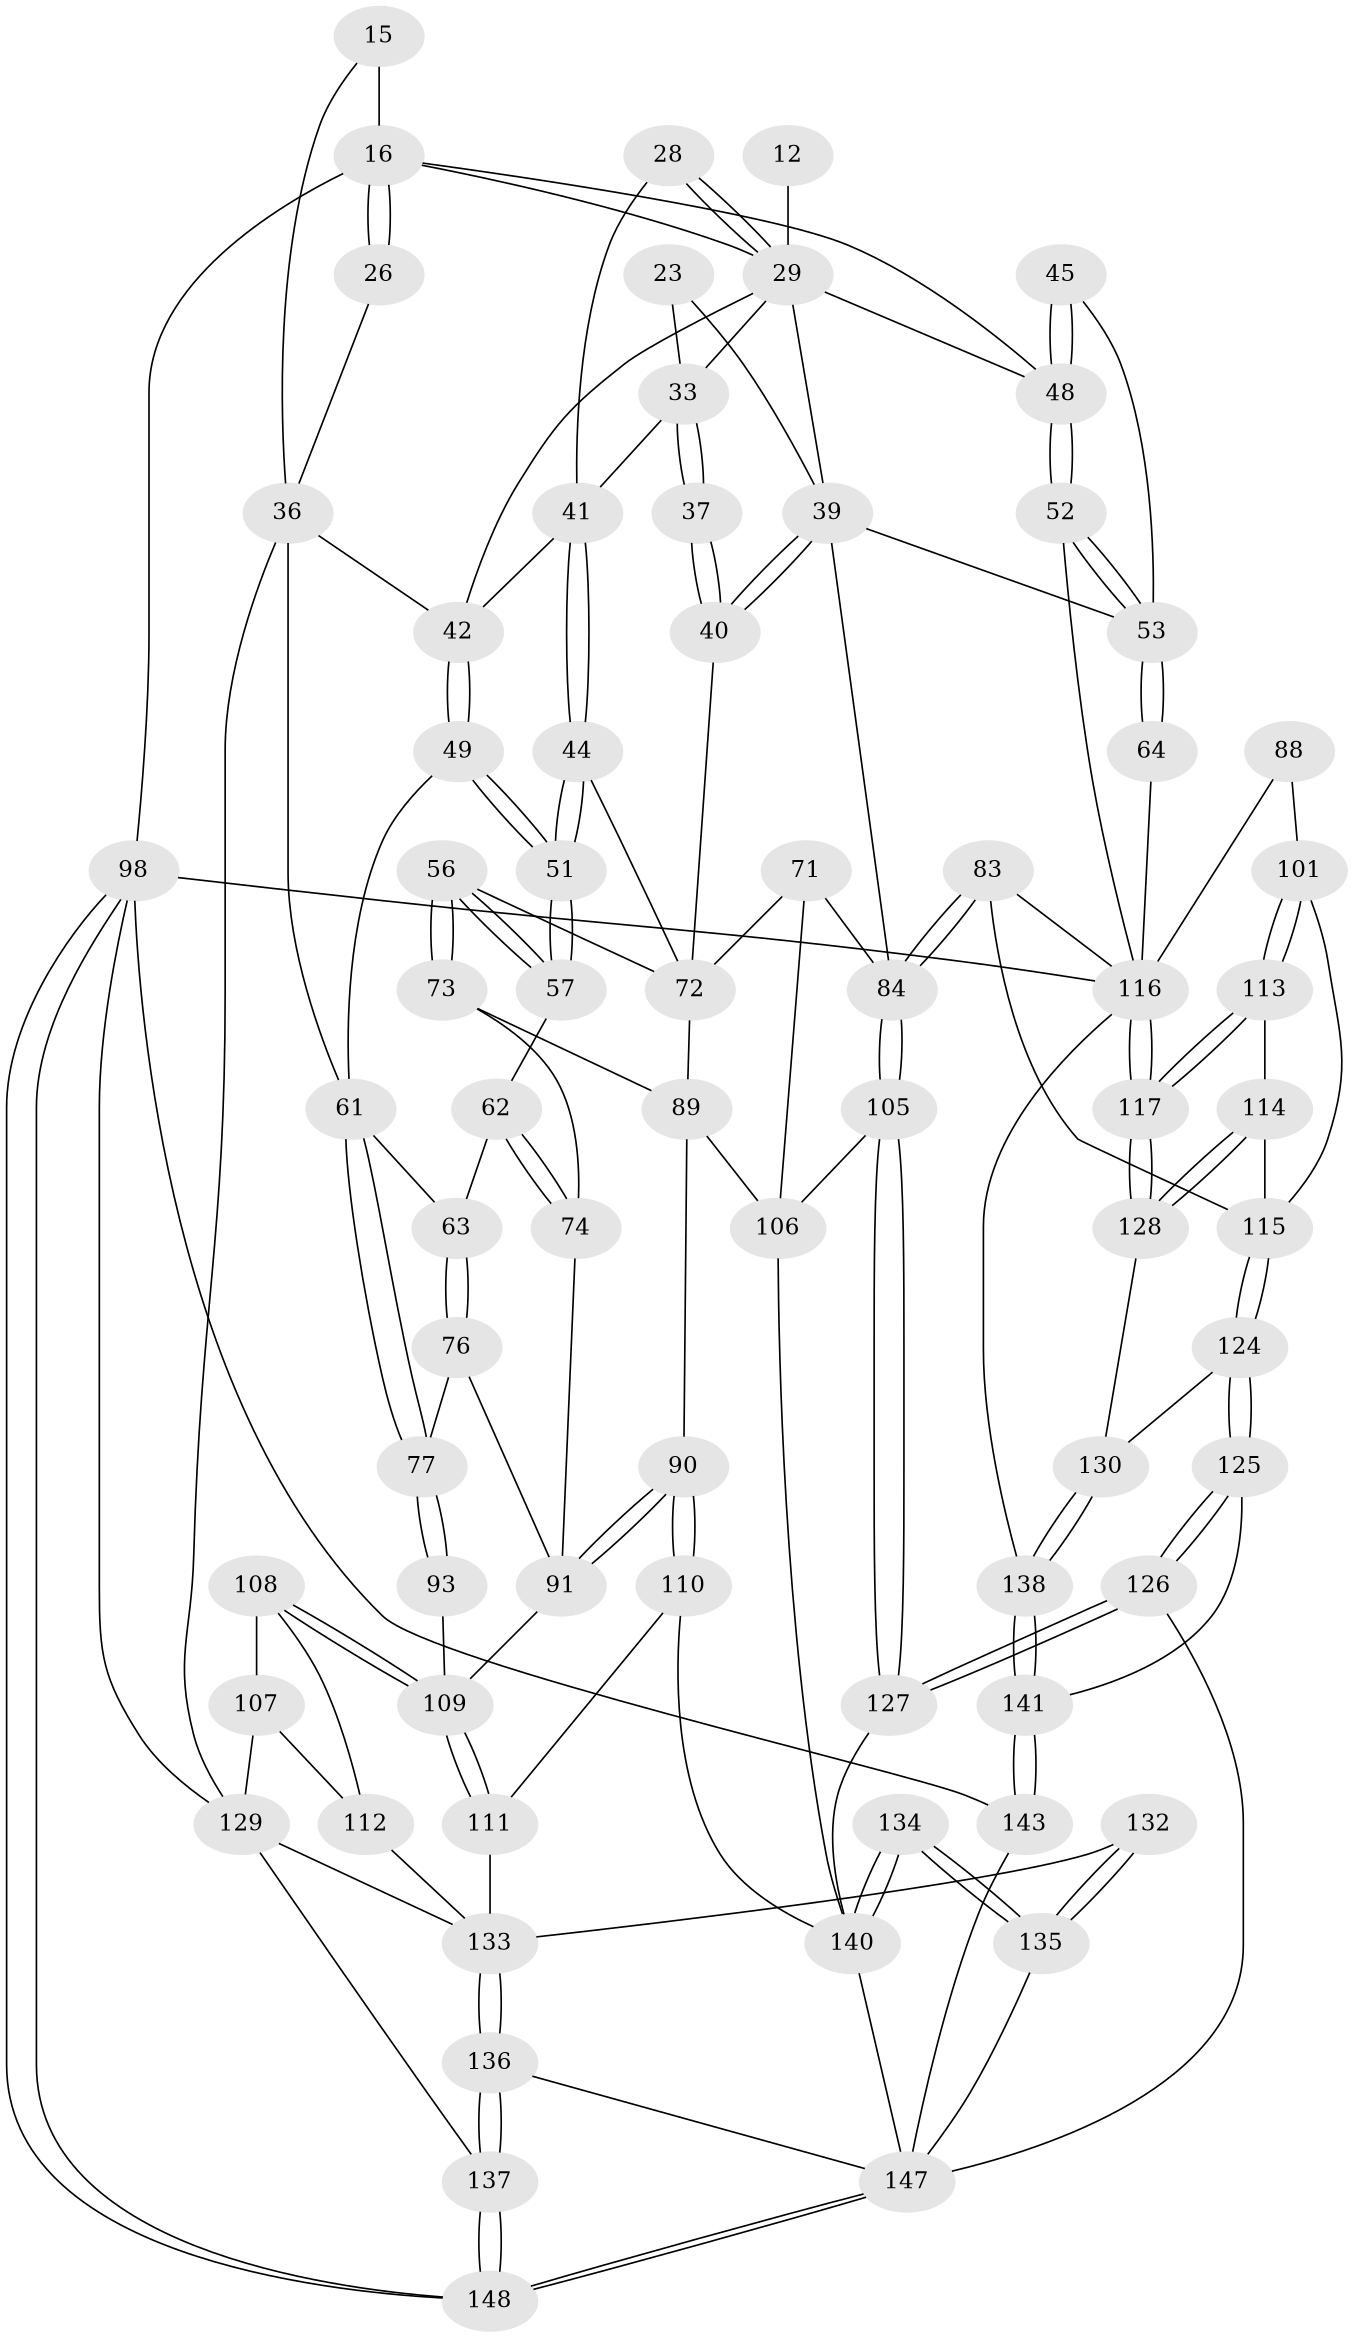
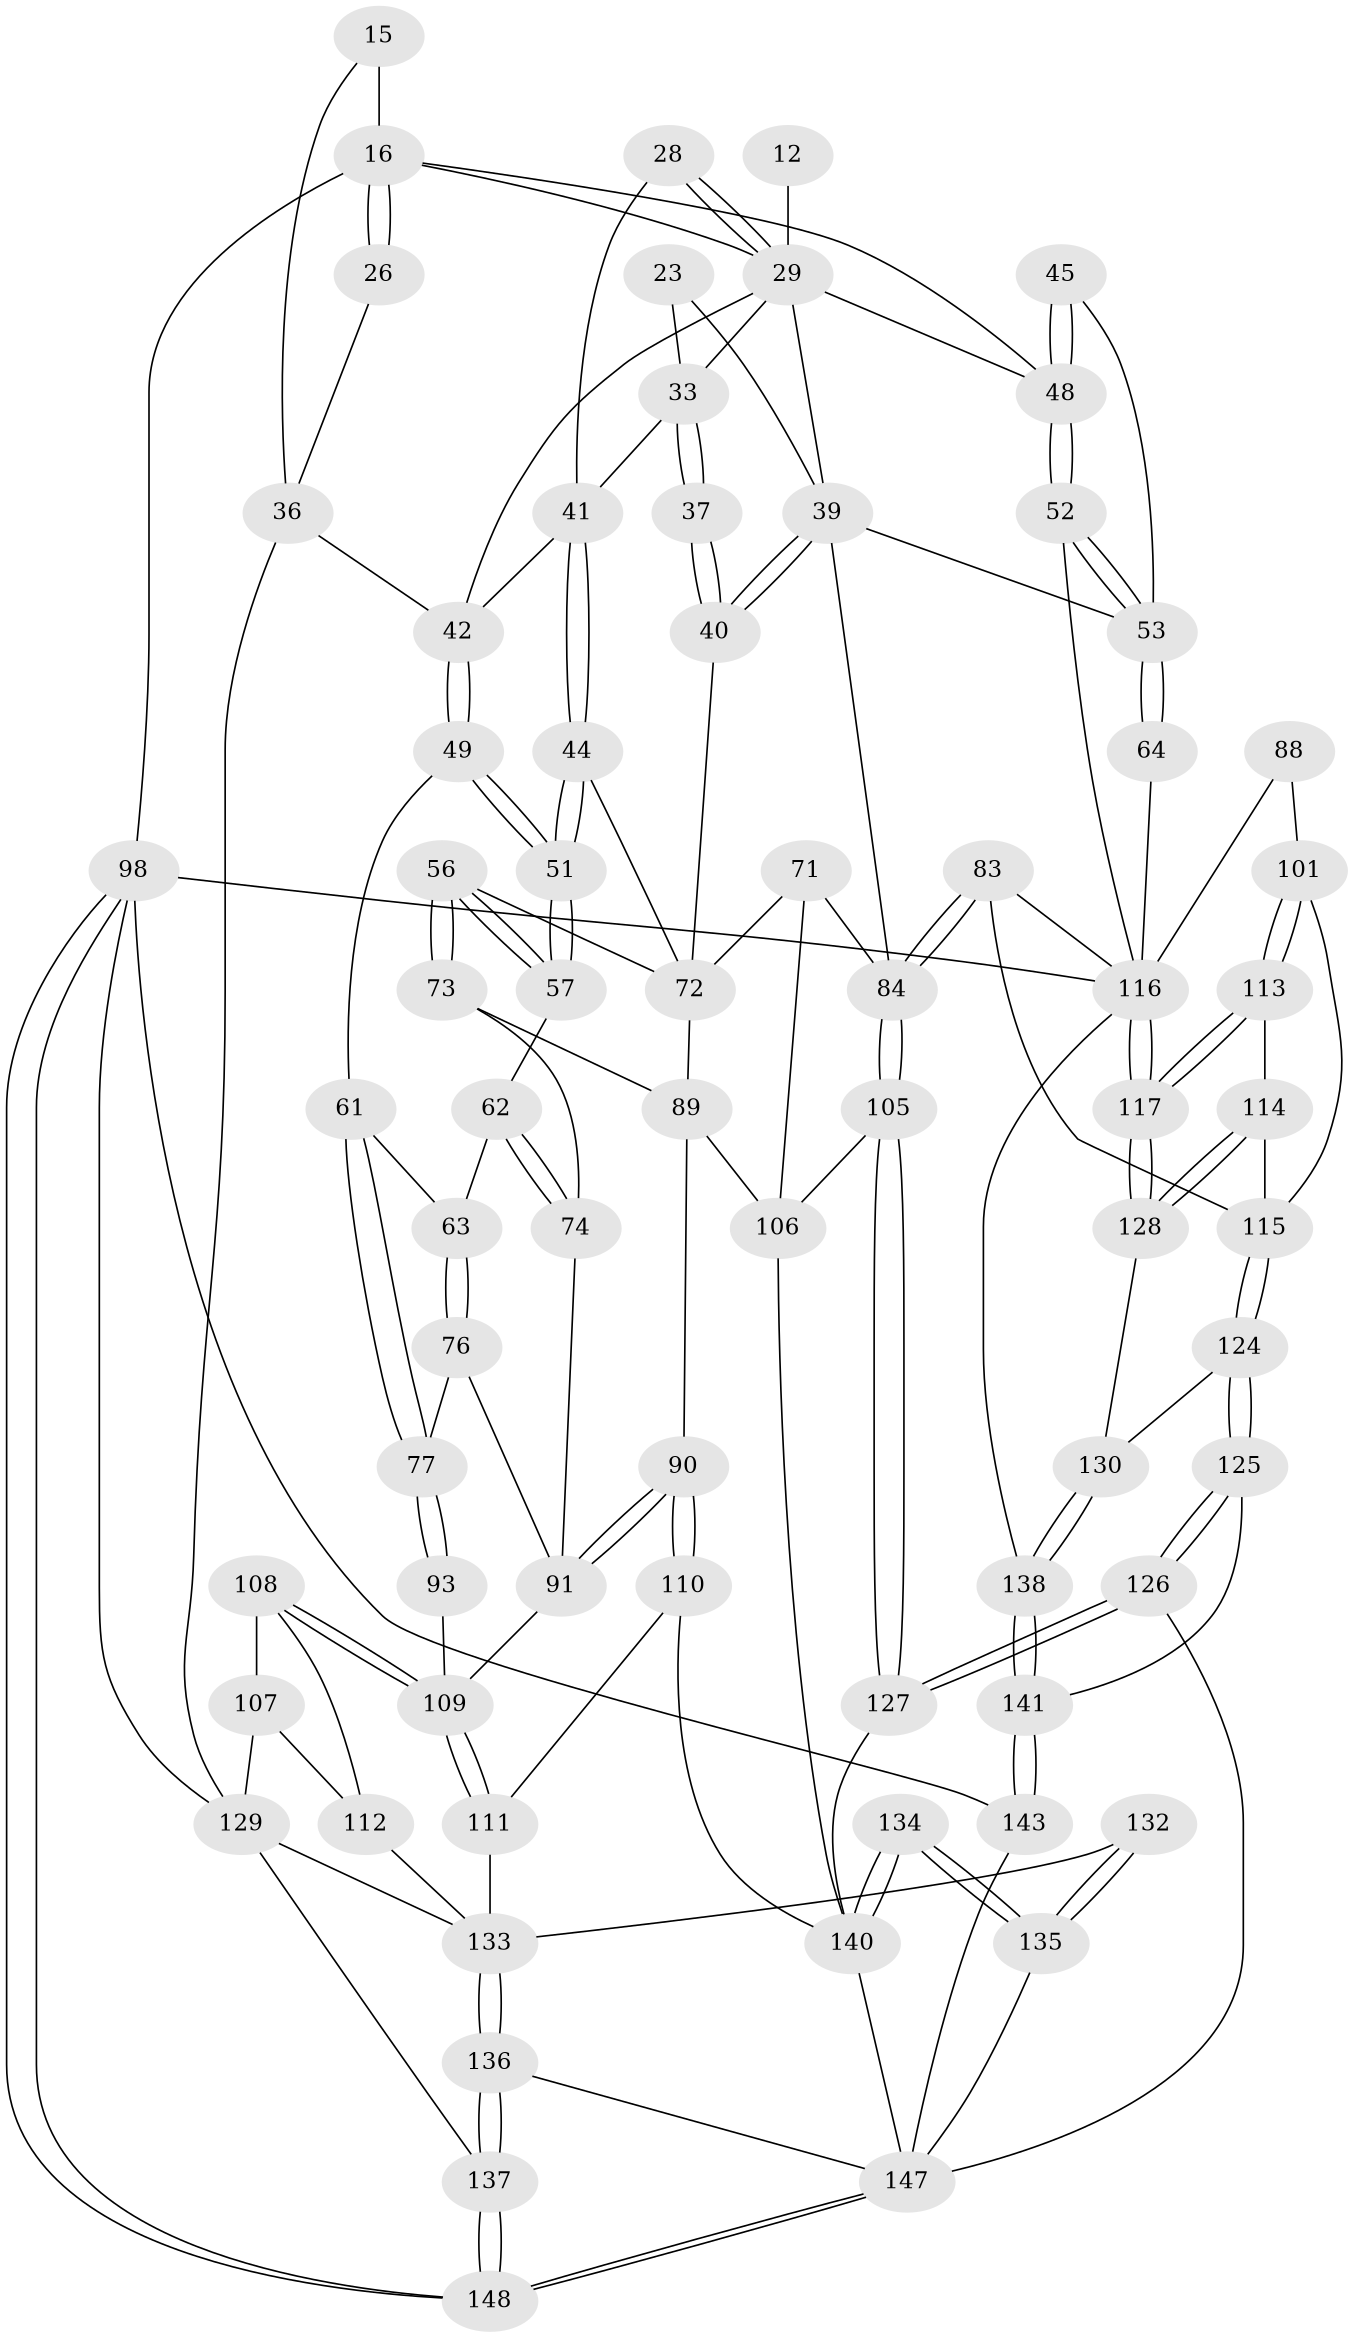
edge "36" -- "61": removed
